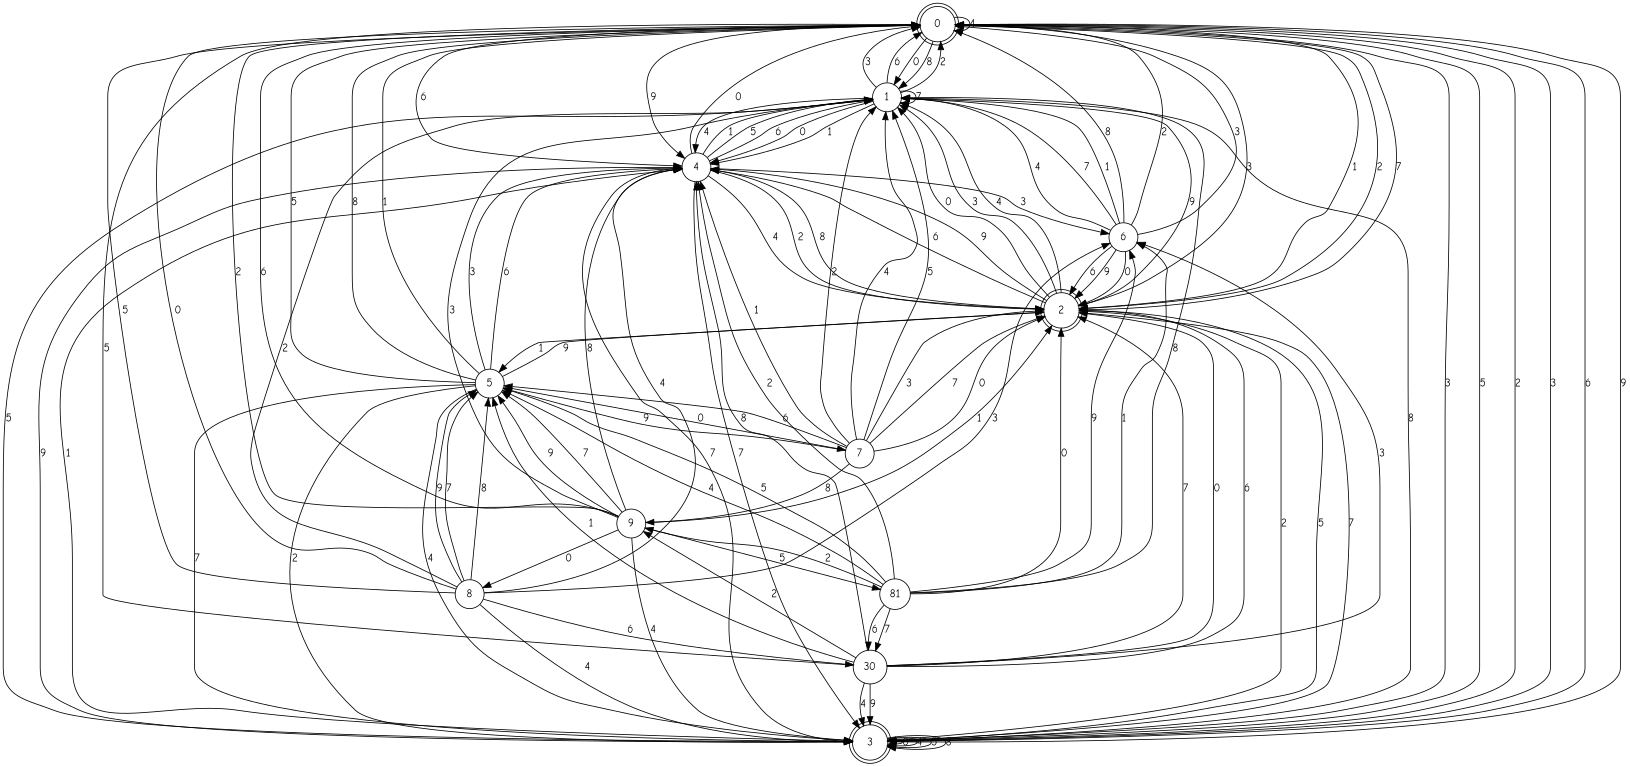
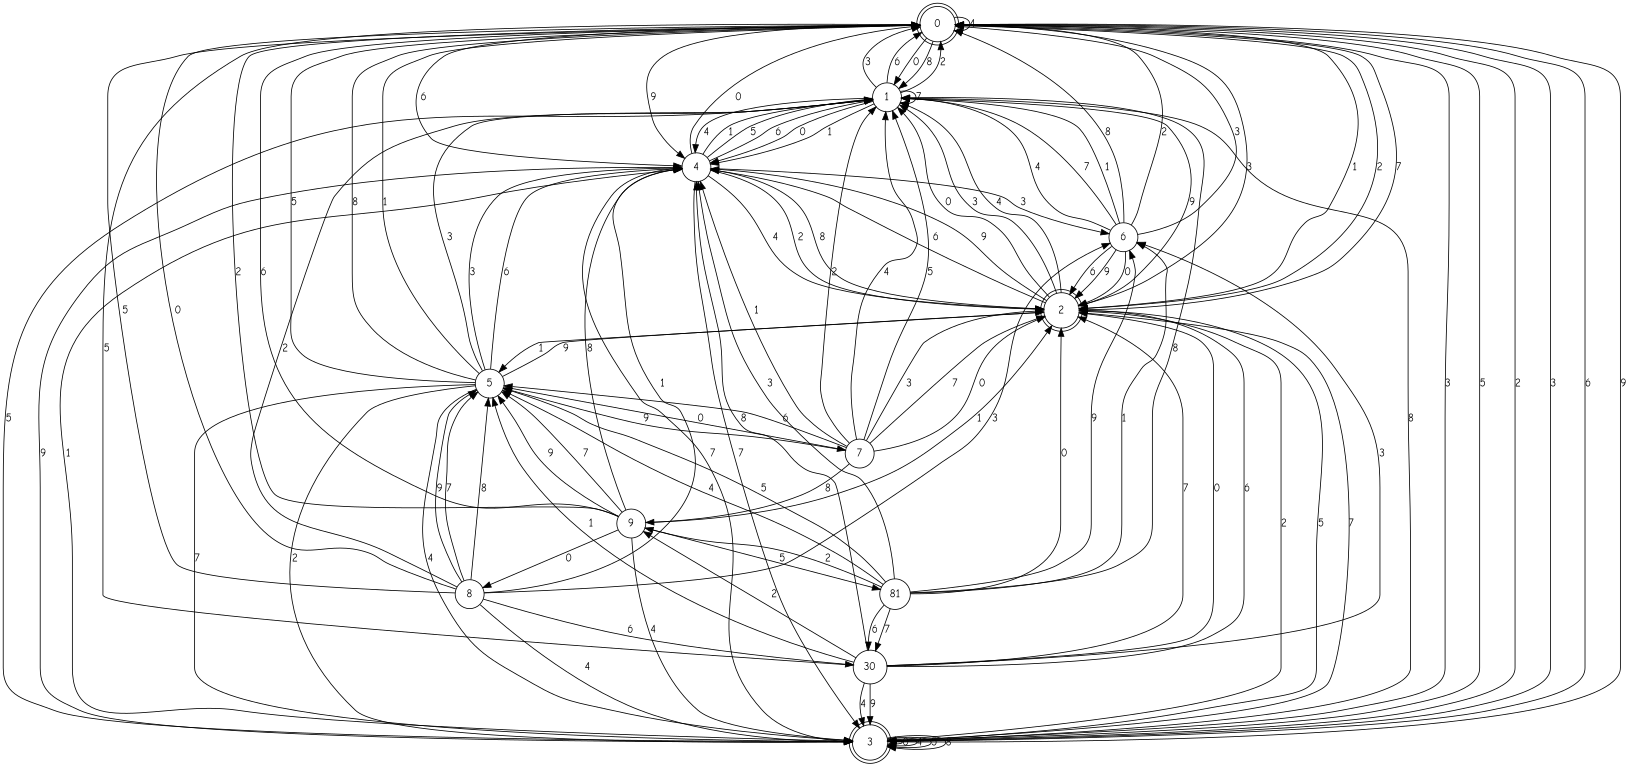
edge "9" -> "1": now "5" -> "1"
edge "8" -> "4": label "4" -> "1"
edge "81" -> "4": label "2" -> "3"
